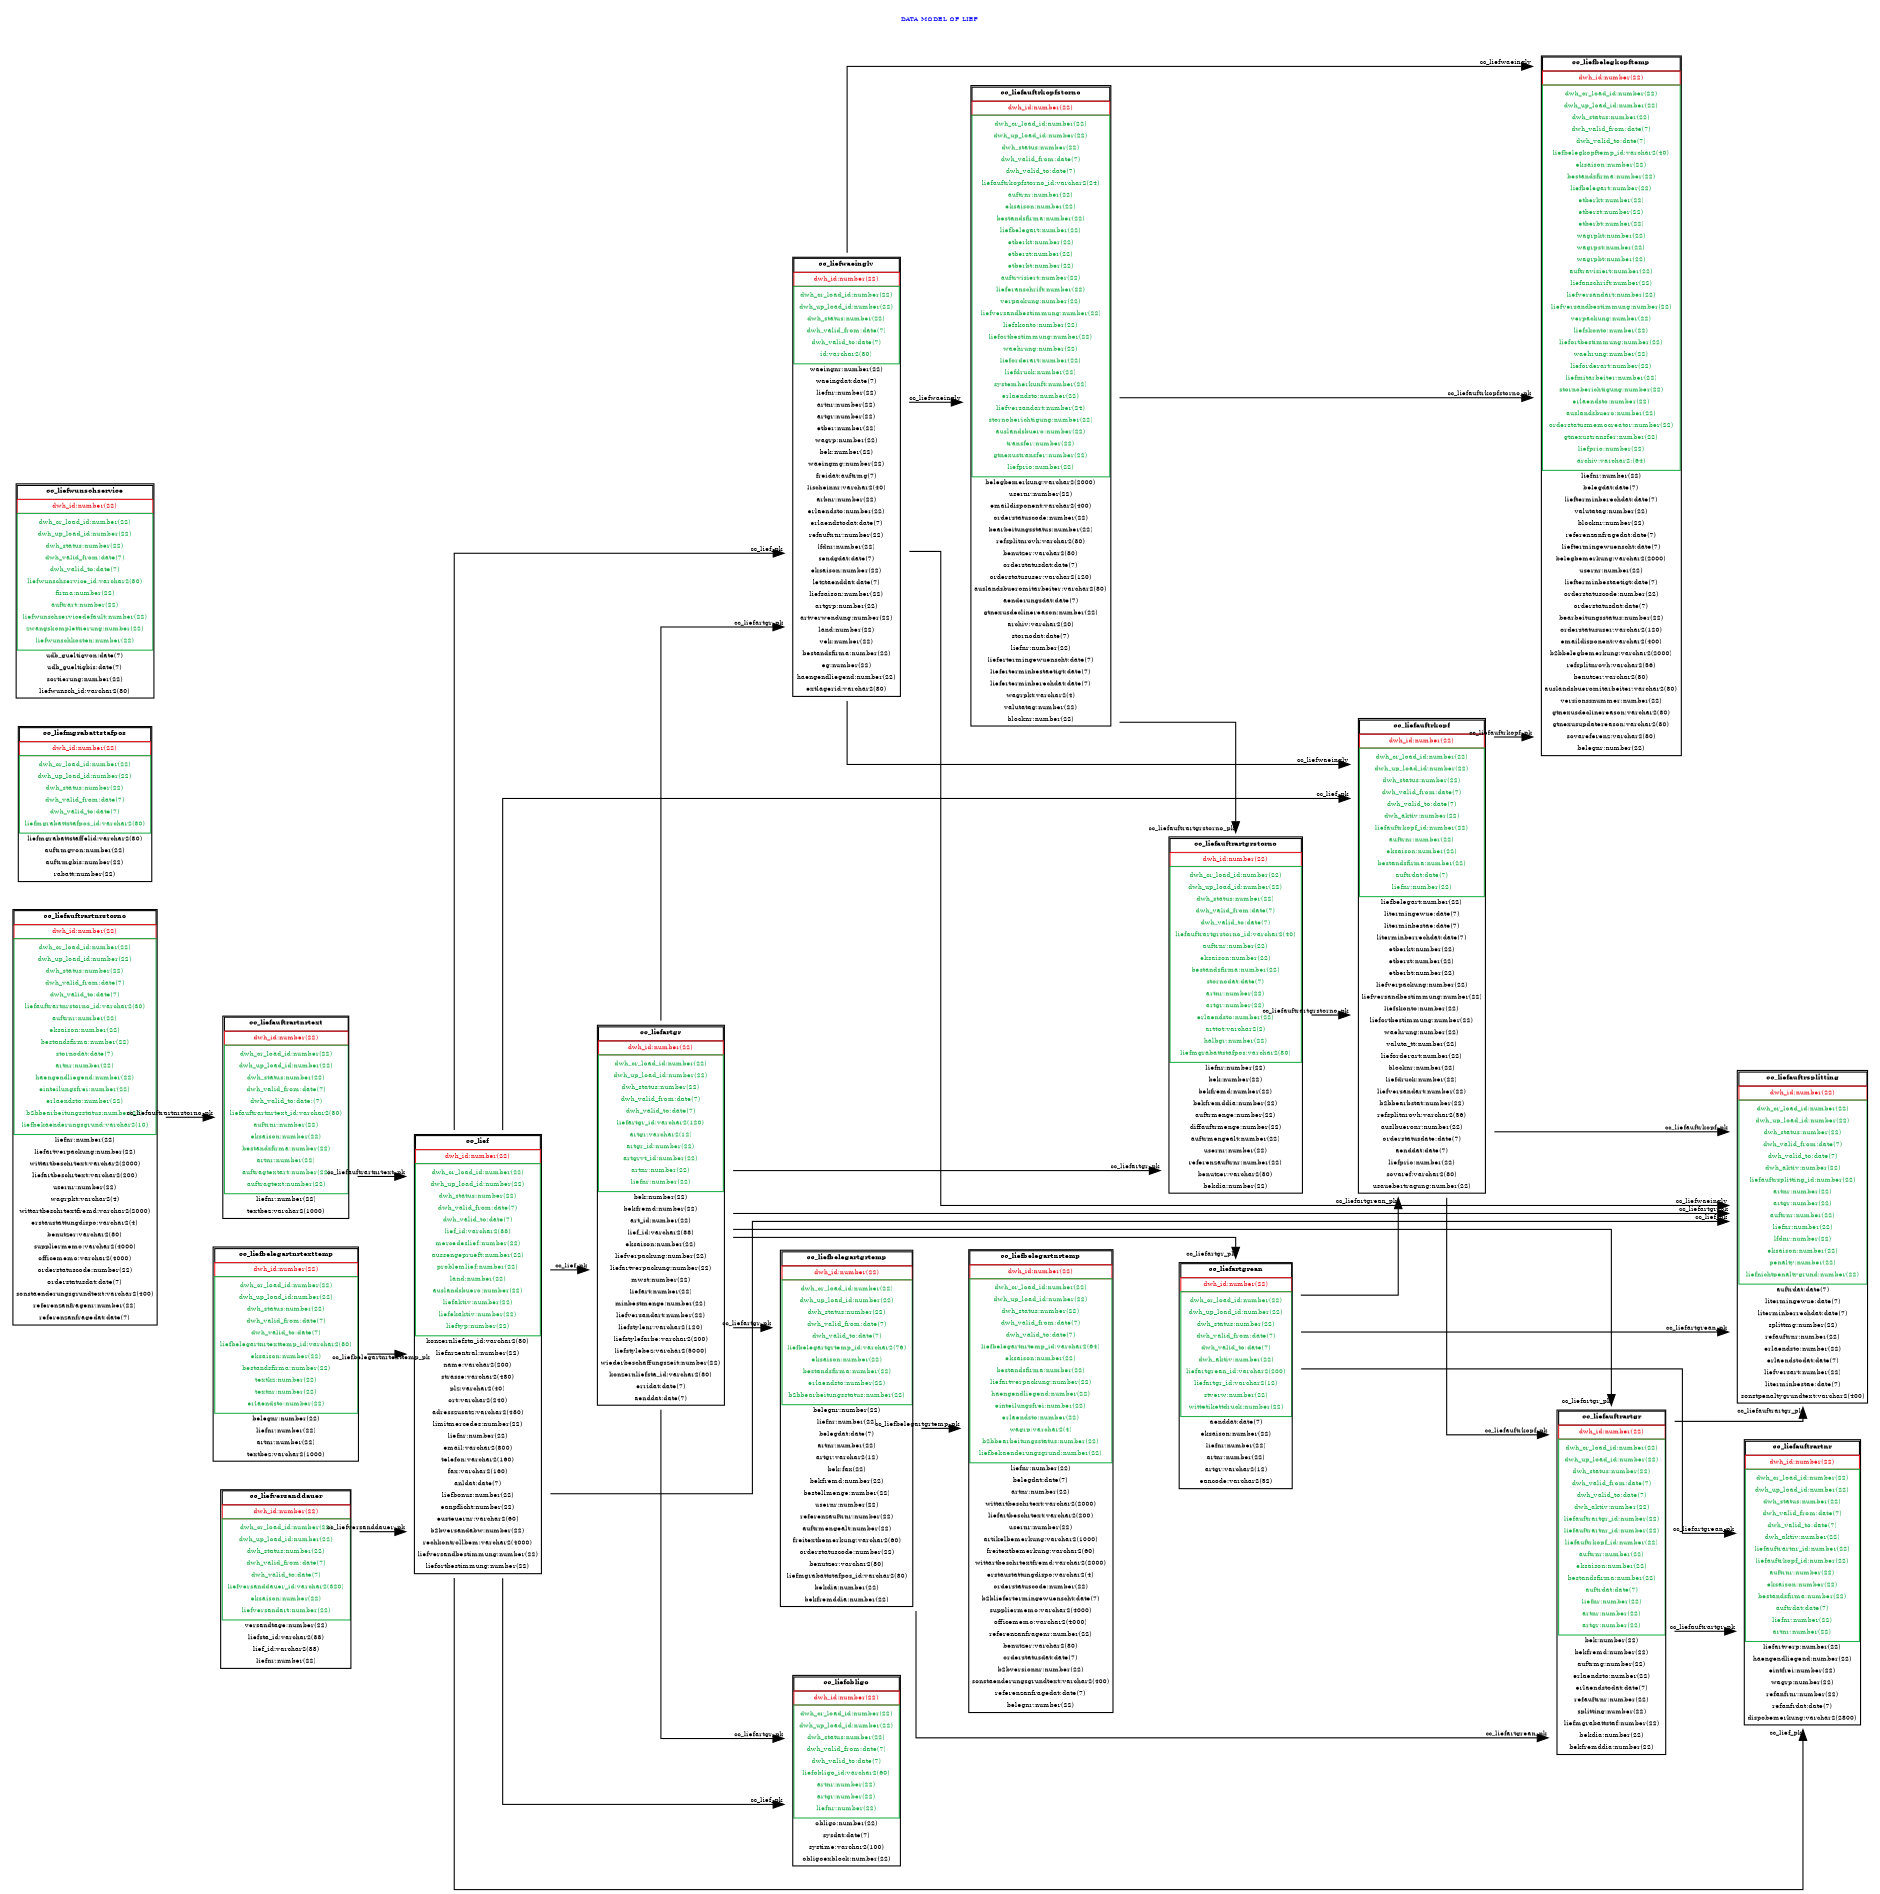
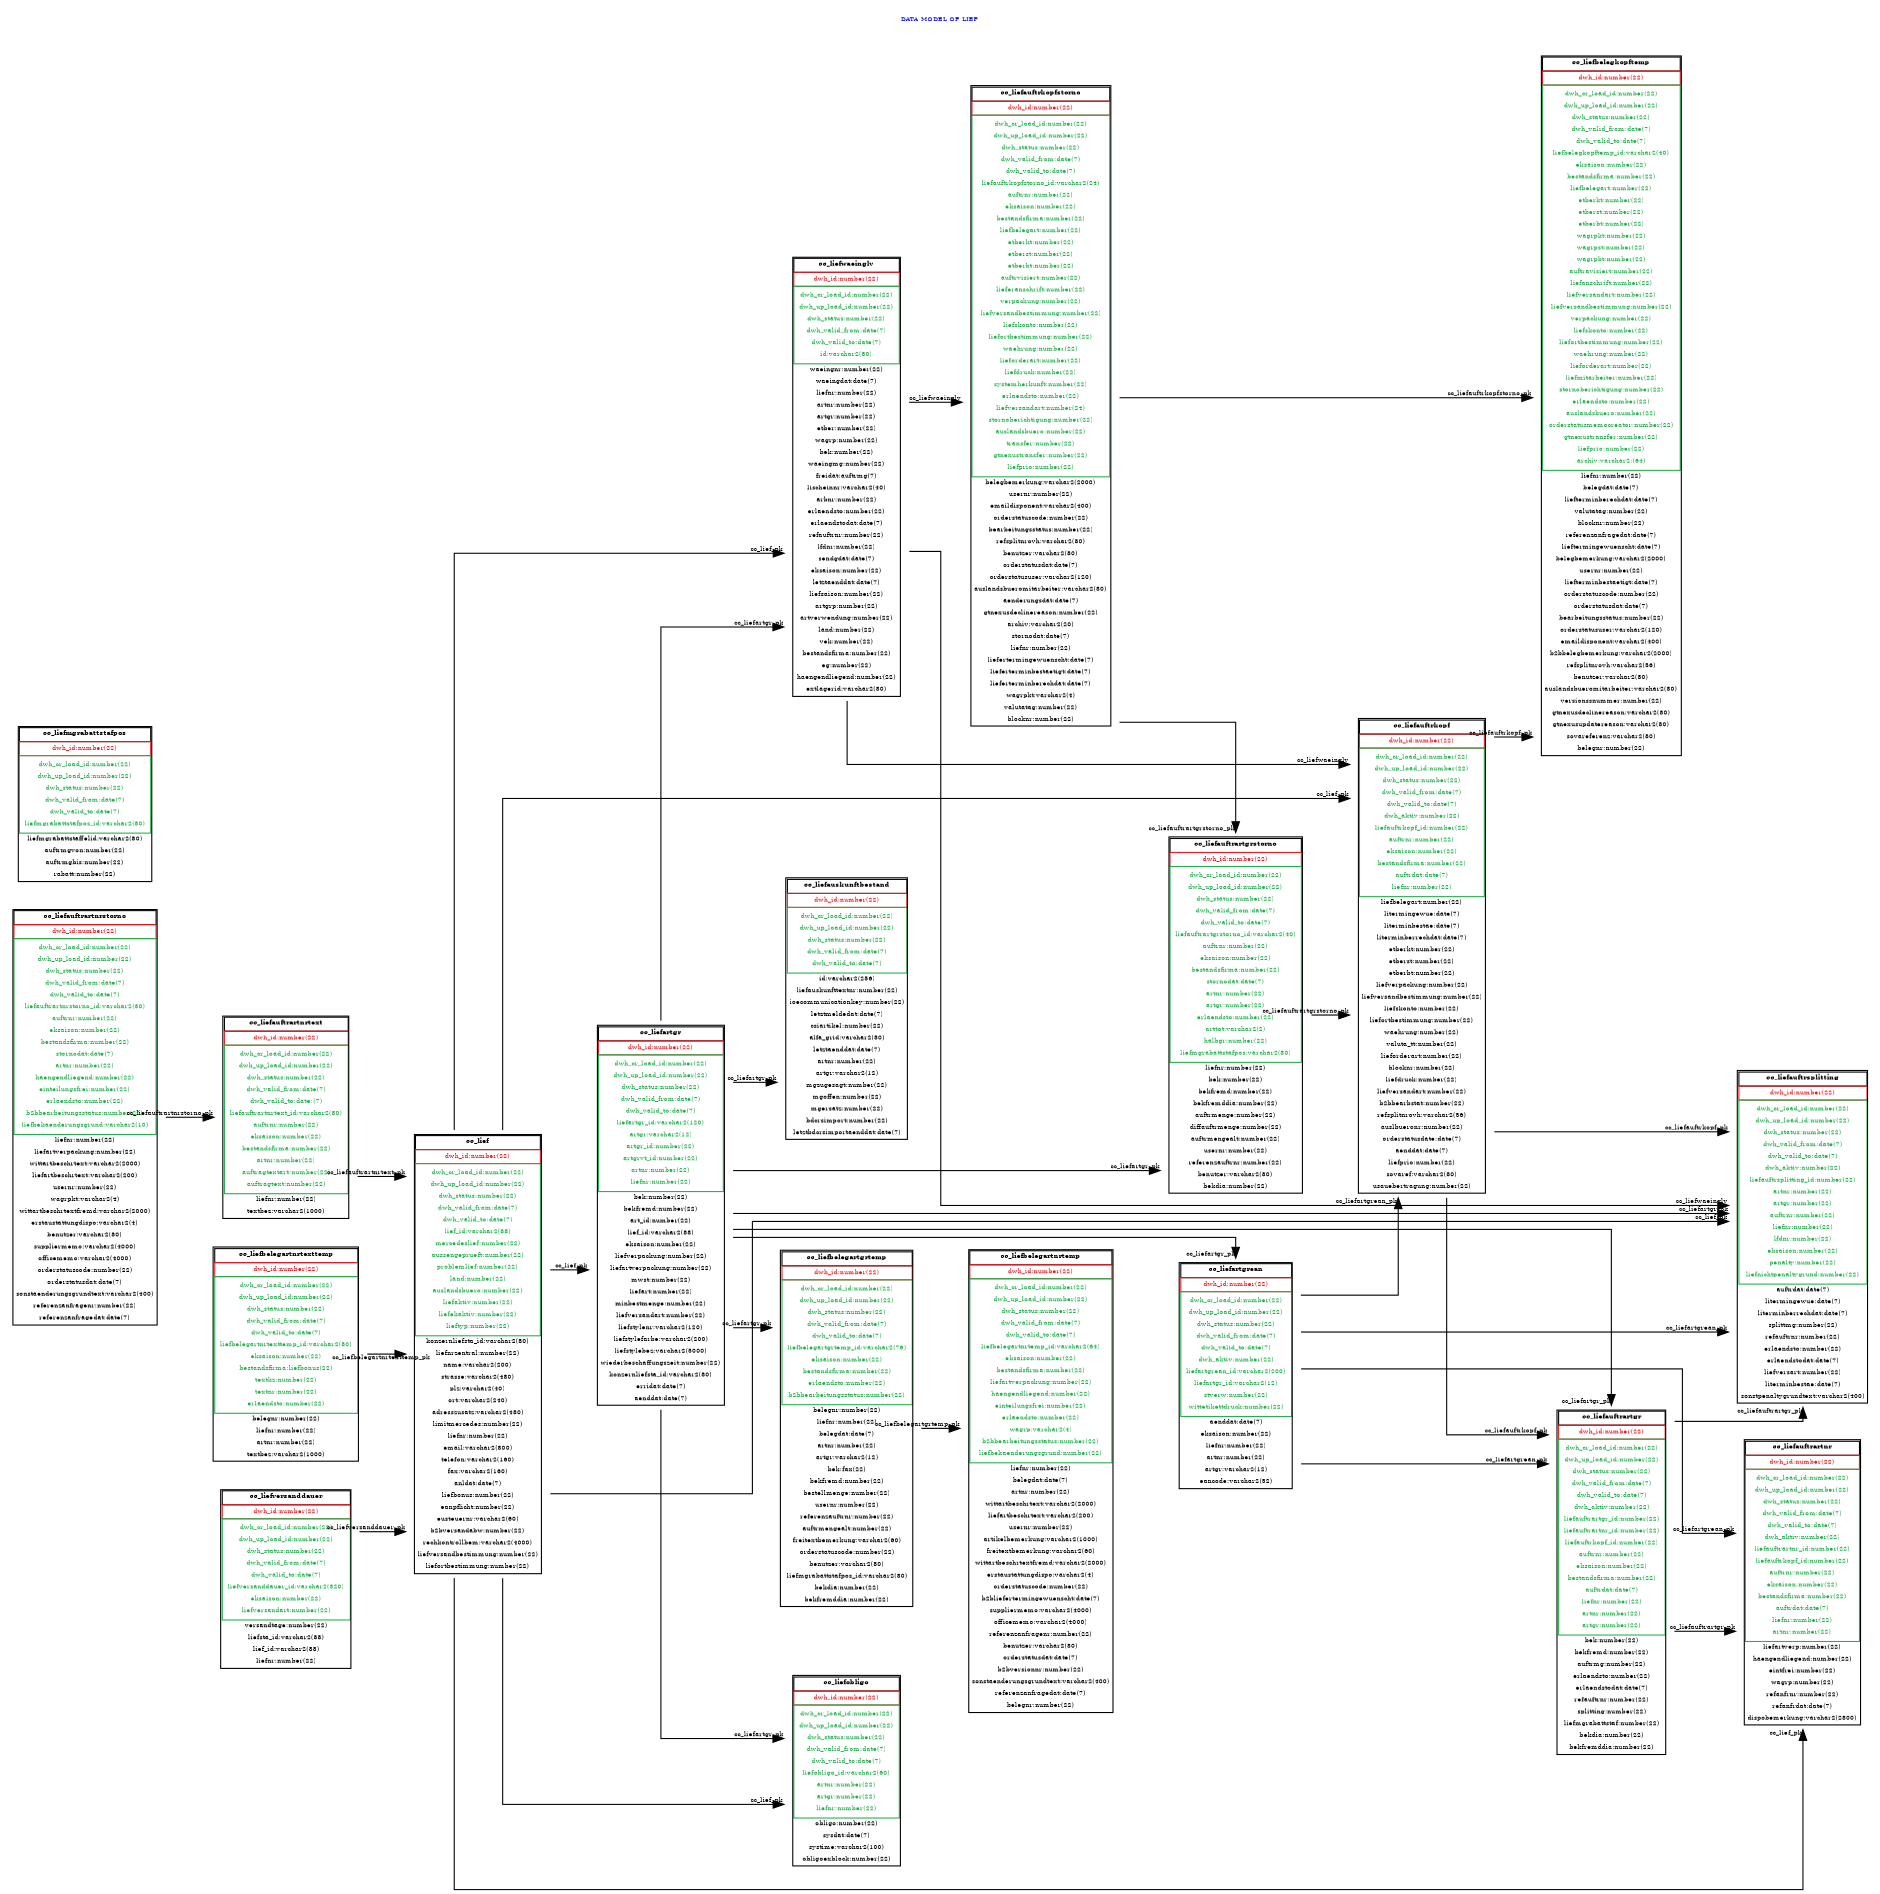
edge "cc_liefwaeinglv" -> "cc_liefbelegkopftemp": removed
node "cc_liefwunschservice": removed
node "cc_liefauskunftbestand": added
node "cc_liefbelegartnrtexttemp": text "bestandsfirma:number(22)" -> "bestandsfirma:liefbonus(22)"
edge "cc_liefbelegartgrtemp" -> "cc_liefauftrartgr": now "cc_liefartgrean" -> "cc_liefauftrartgr"
